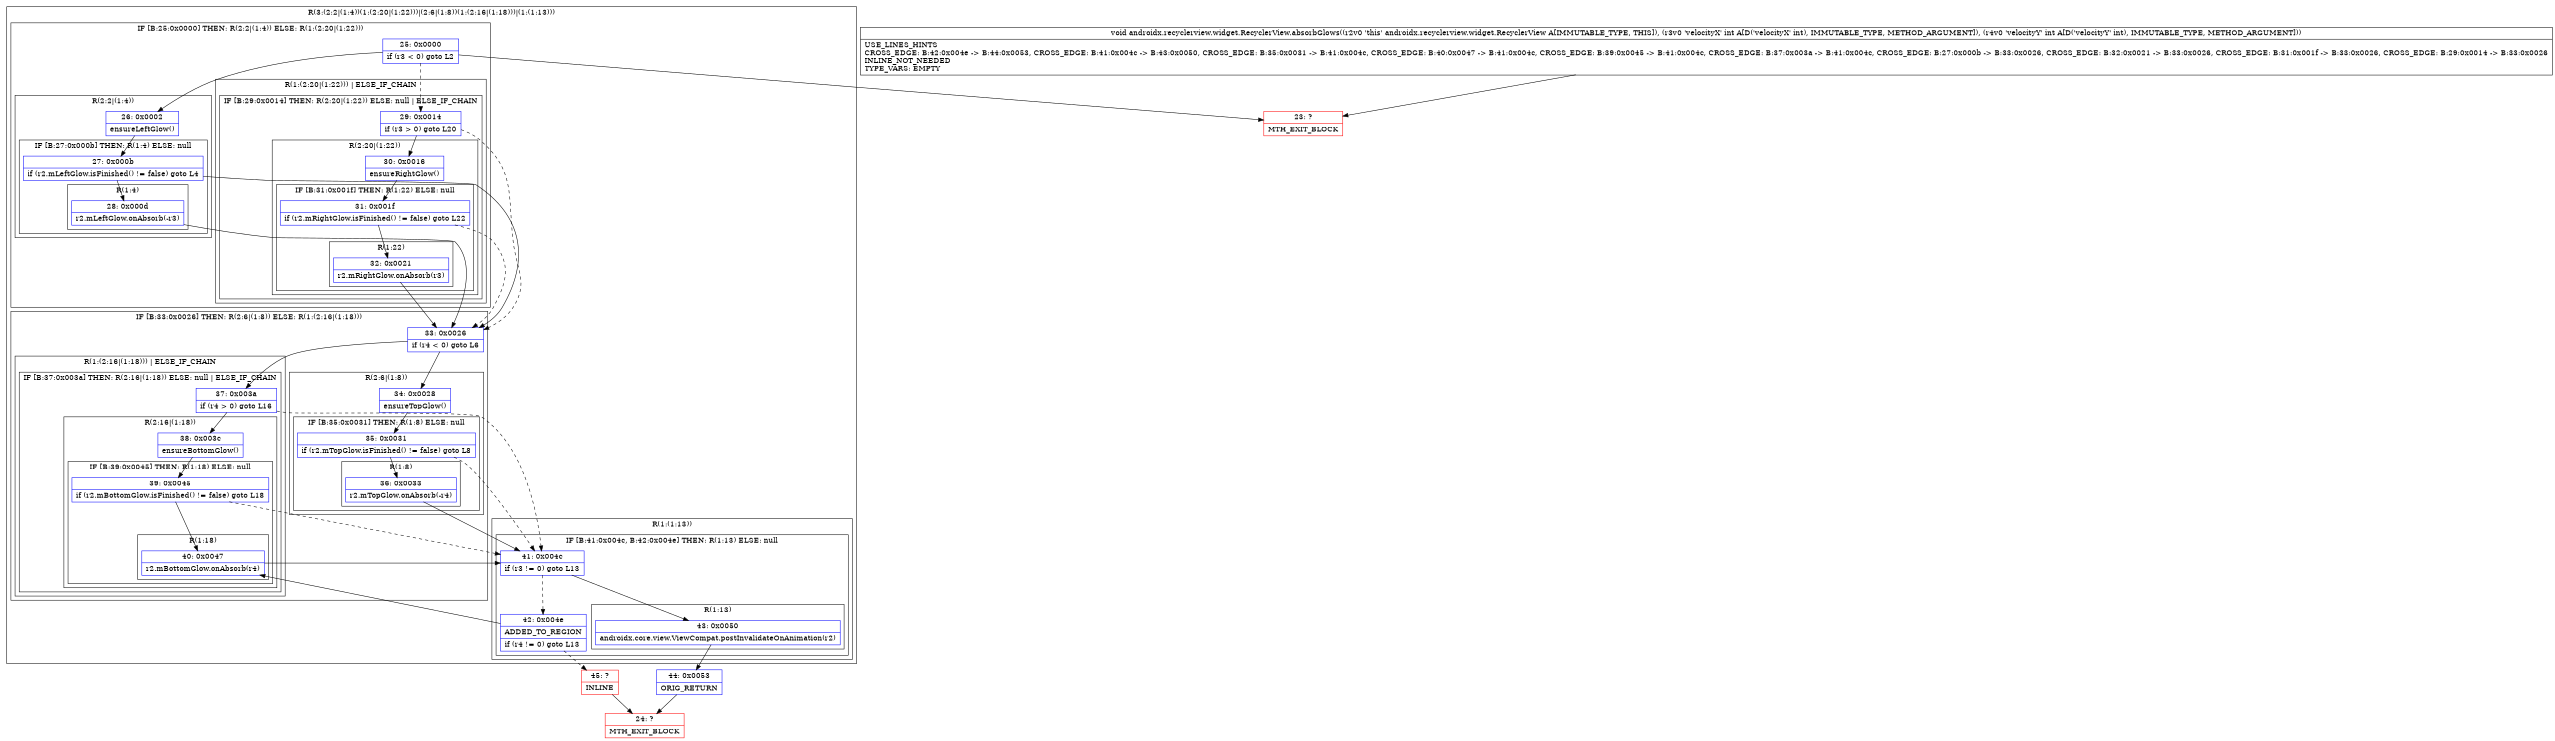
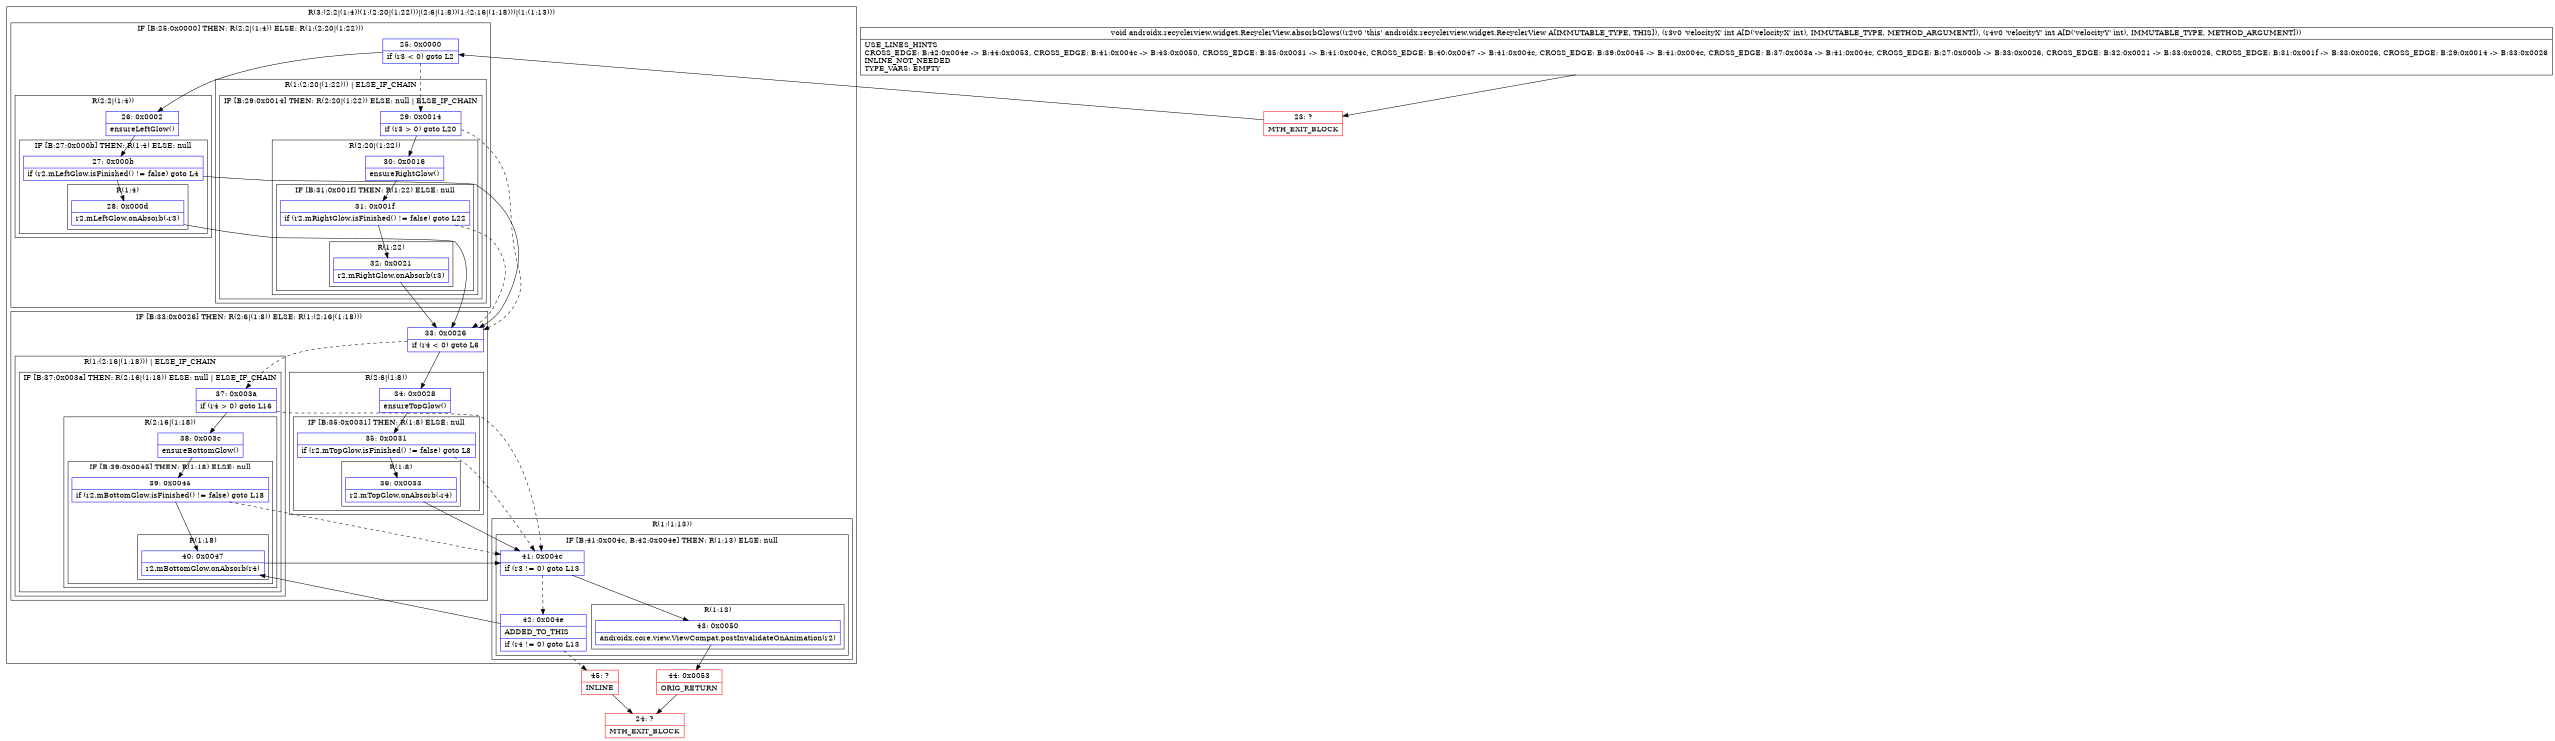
edge "25: 0x0000" -> "23: ?": reversed
edge "33: 0x0026" -> "37: 0x003a": style solid -> dashed
node "42: 0x004e": text "ADDED_TO_REGION" -> "ADDED_TO_THIS"
node "44: 0x0053": color blue -> red
